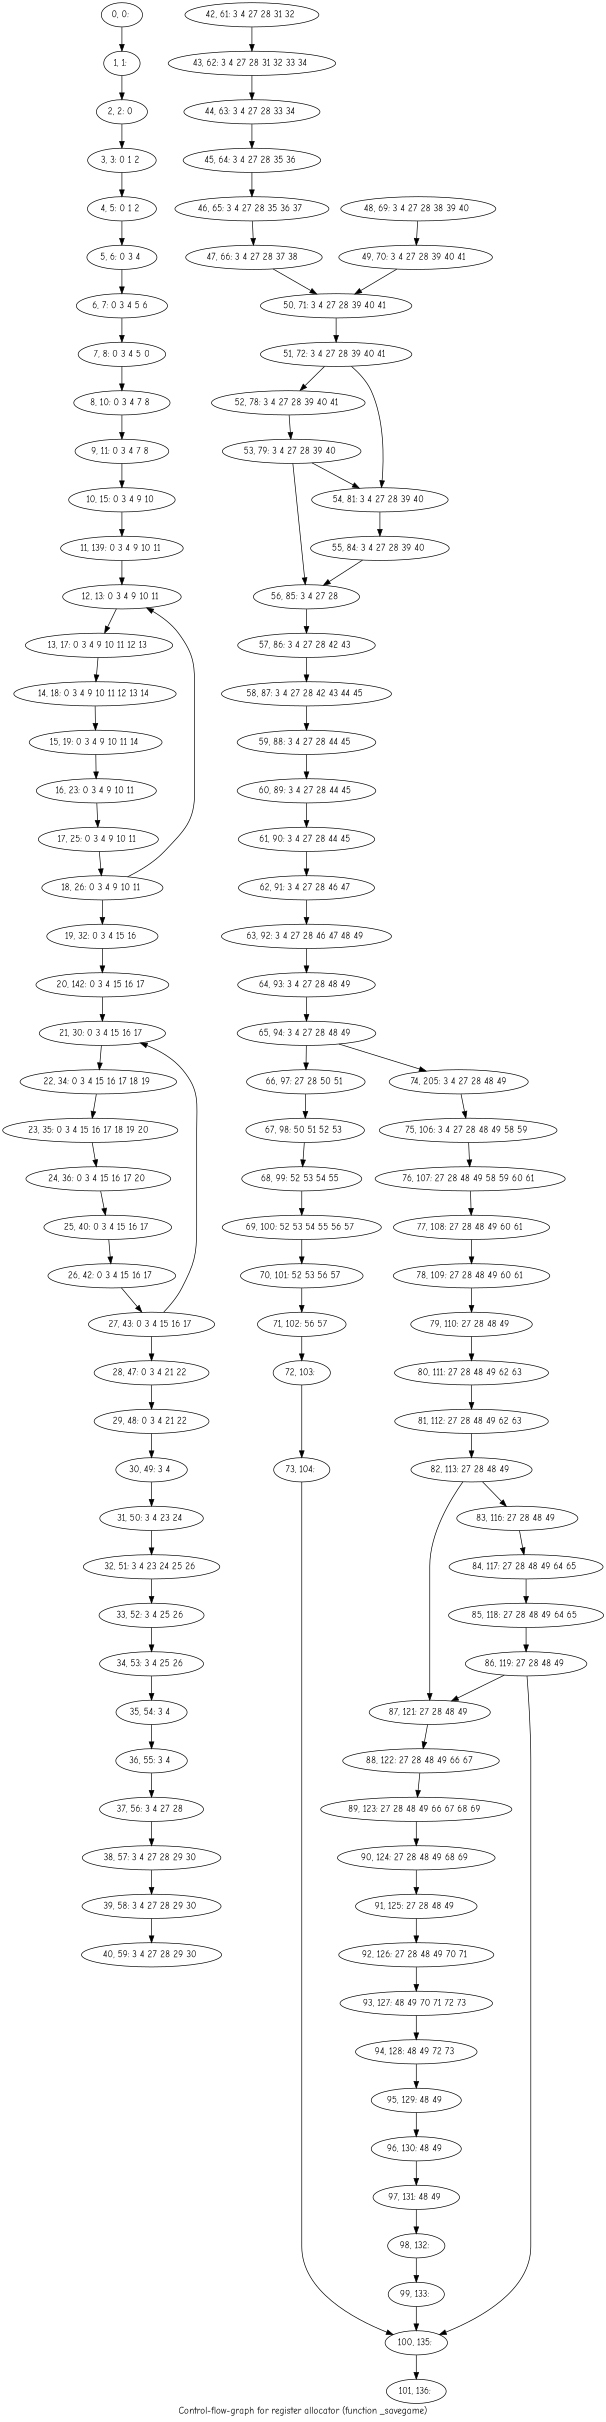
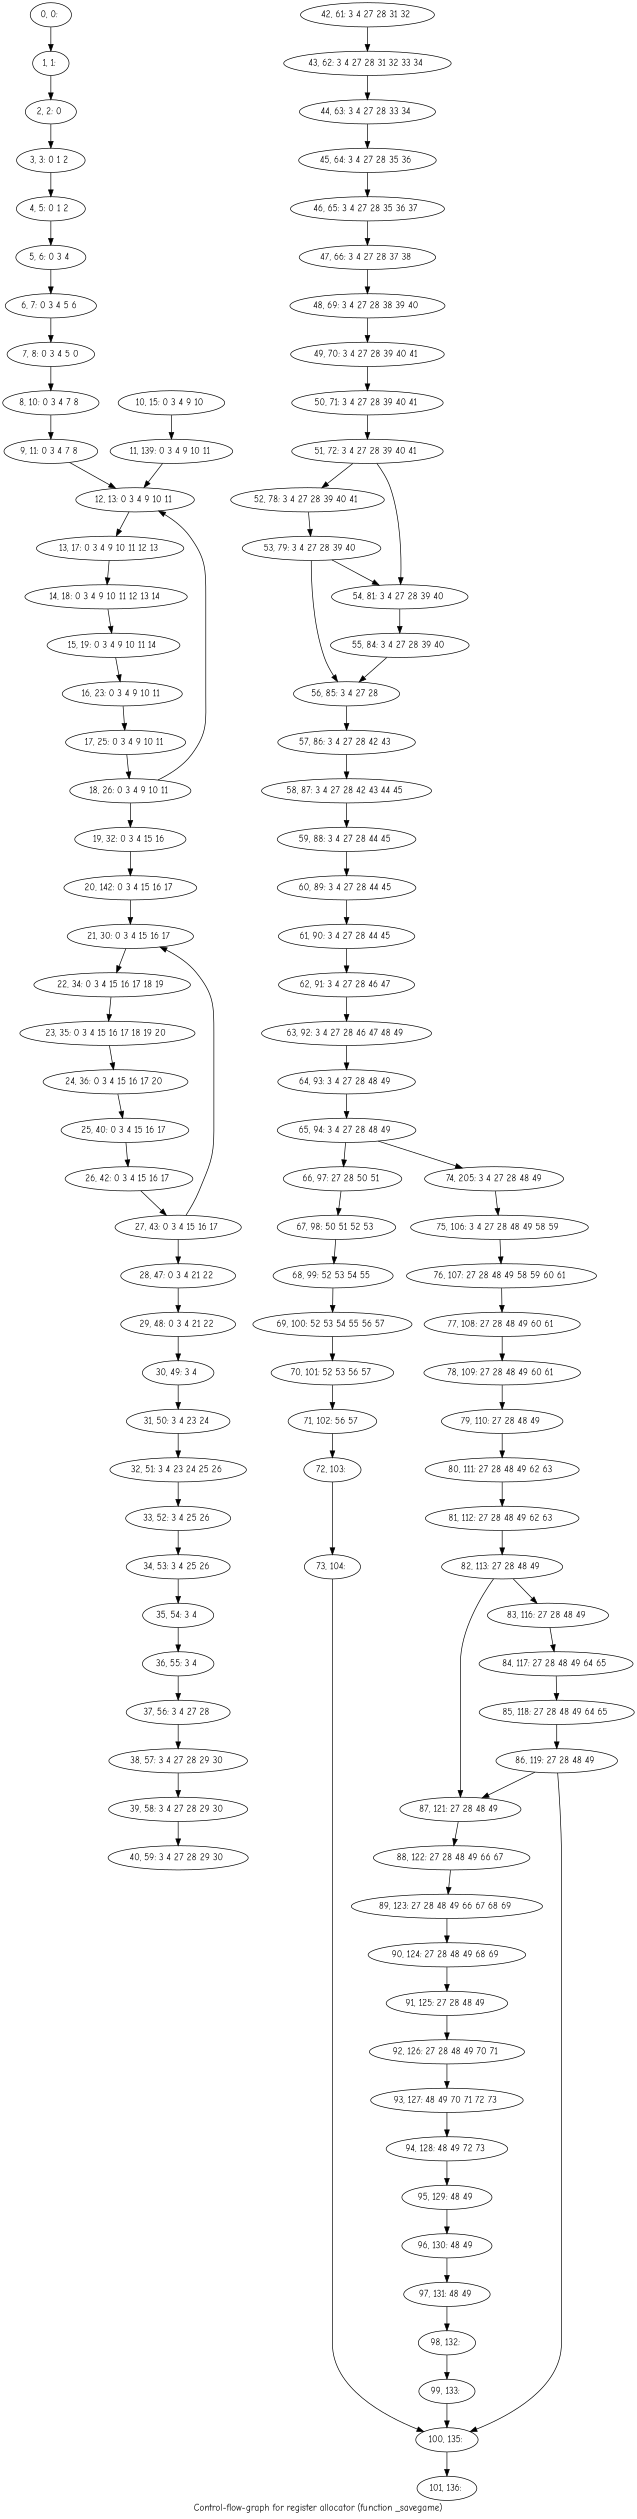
edge "47, 66: 3 4 27 28 37 38" -> "50, 71: 3 4 27 28 39 40 41": now "47, 66: 3 4 27 28 37 38" -> "48, 69: 3 4 27 28 38 39 40"
edge "9, 11: 0 3 4 7 8" -> "10, 15: 0 3 4 9 10": now "9, 11: 0 3 4 7 8" -> "12, 13: 0 3 4 9 10 11"
